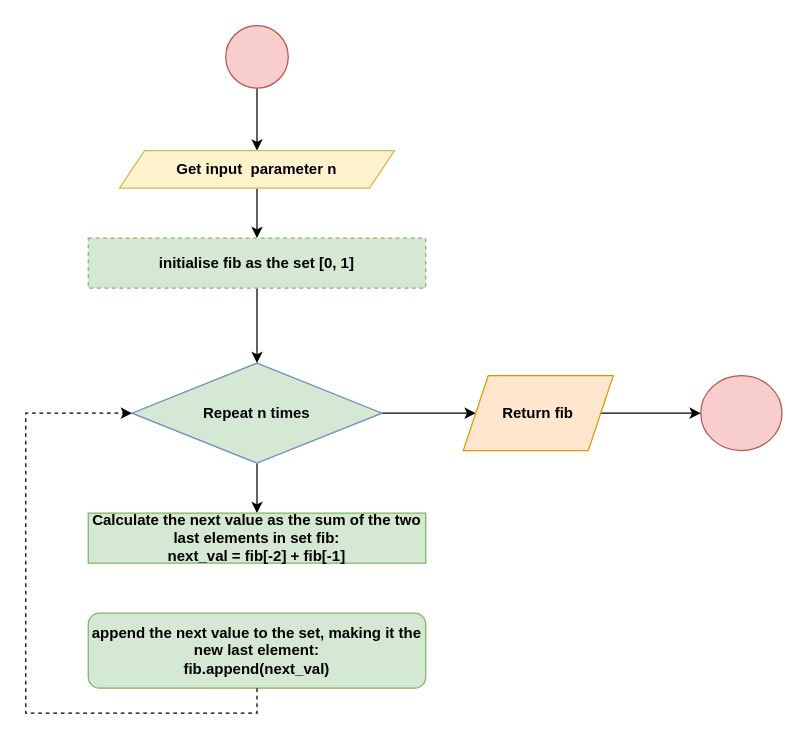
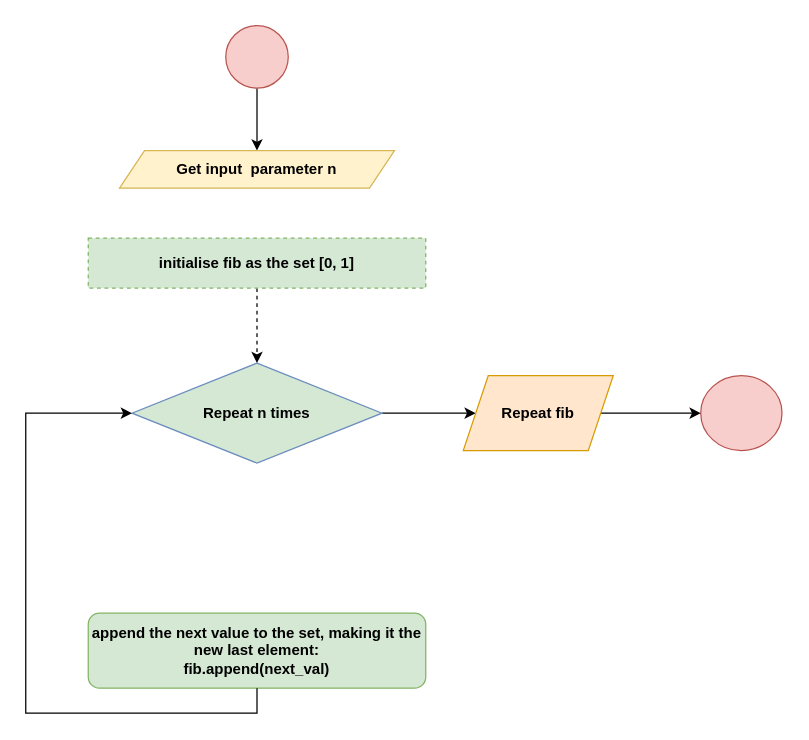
edge "Get input parameter n" -> "initialise fib as the set [0, 1]": removed
edge "initialise fib as the set [0, 1]" -> "Repeat n times": style solid -> dashed
node "Return fib": label "Return fib" -> "Repeat fib"
edge "Repeat n times" -> "Calculate the next value as the sum of the two last elements in set fib: next_val = fib[-2] + fib[-1]": removed
node "Calculate the next value as the sum of the two last elements in set fib: next_val = fib[-2] + fib[-1]": removed
edge "append the next value to the set, making it the new last element: fib.append(next_val)" -> "Repeat n times": style dashed -> solid
